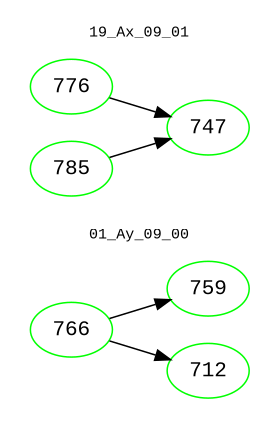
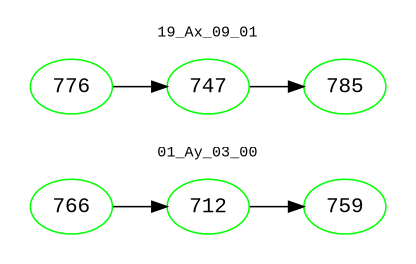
edge "785" -> "747": reversed
cluster "01_Ay_09_00": label "01_Ay_09_00" -> "01_Ay_03_00"
edge "766" -> "759": now "712" -> "759"
